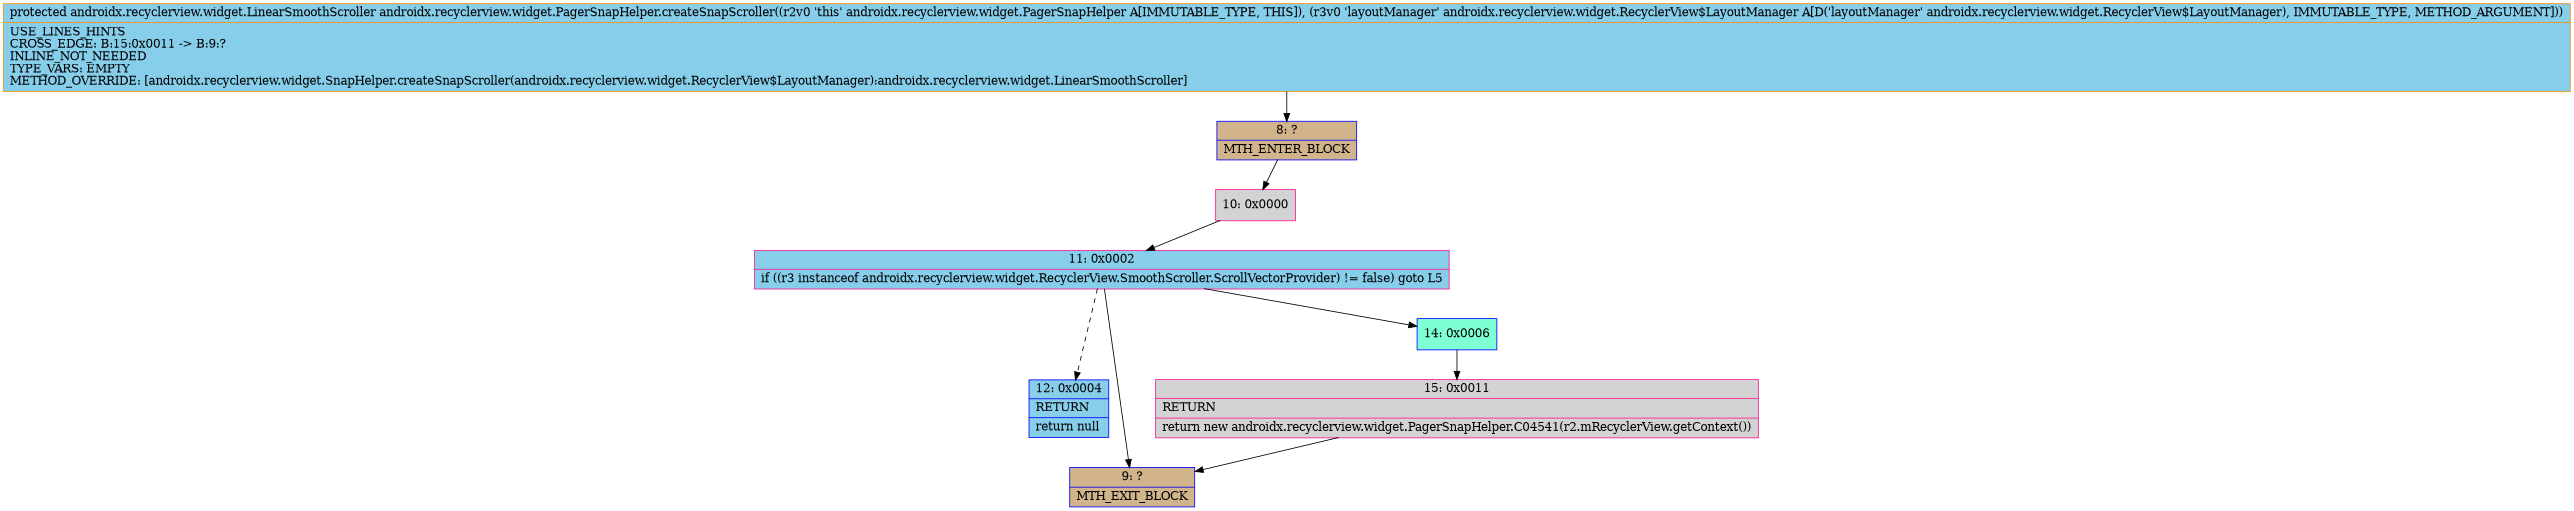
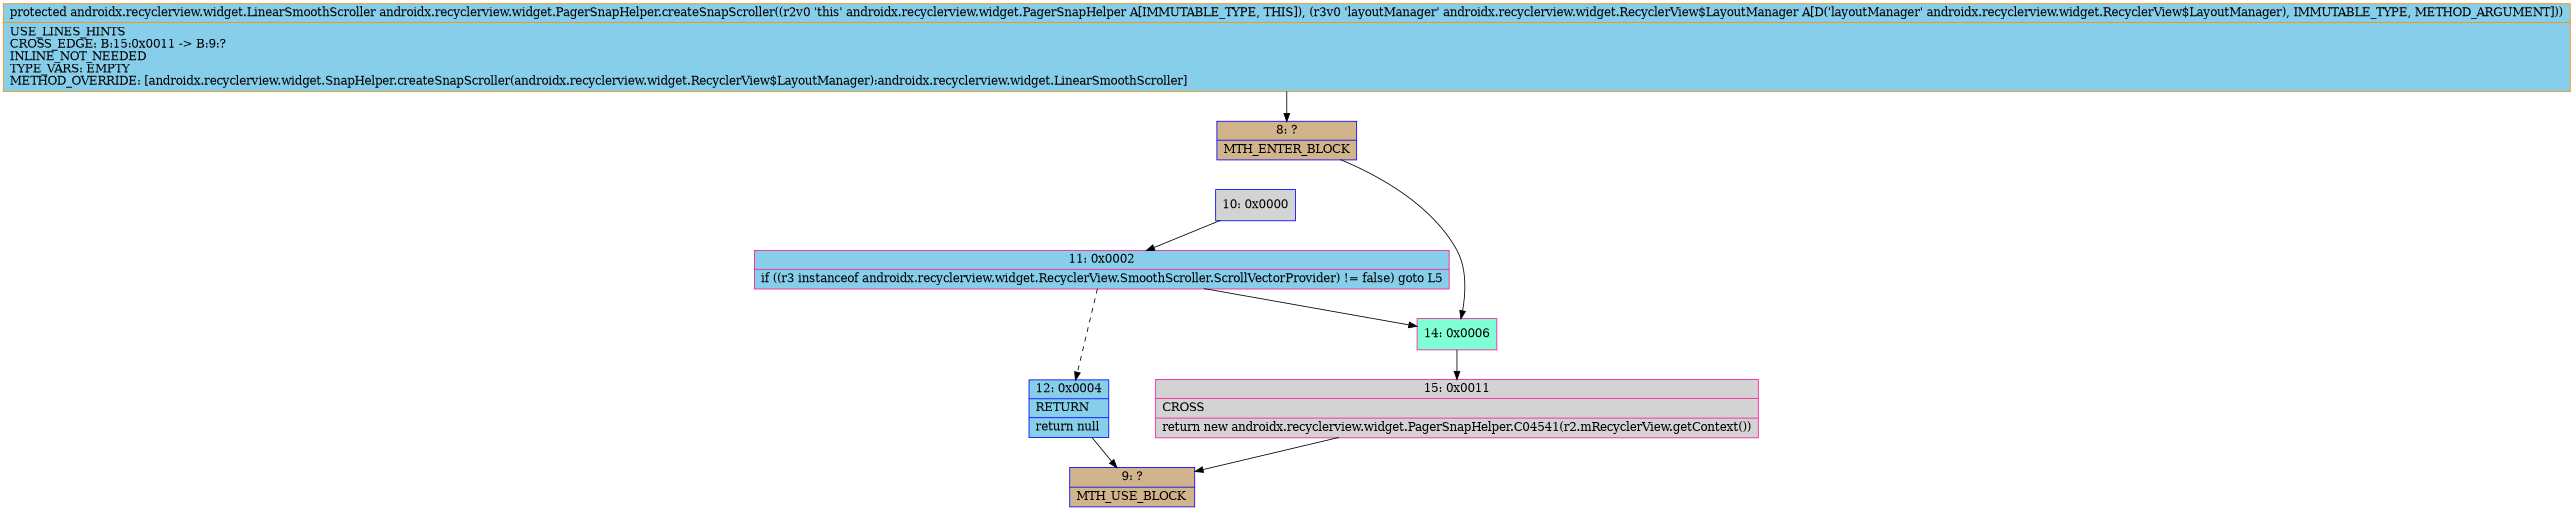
edge "8: ?" -> "10: 0x0000": now "8: ?" -> "14: 0x0006"
node "10: 0x0000": color deeppink -> blue
node "14: 0x0006": color blue -> deeppink
edge "11: 0x0002" -> "9: ?": now "12: 0x0004" -> "9: ?"
node "15: 0x0011": text "RETURN" -> "CROSS"
node "9: ?": text "MTH_EXIT_BLOCK" -> "MTH_USE_BLOCK"
